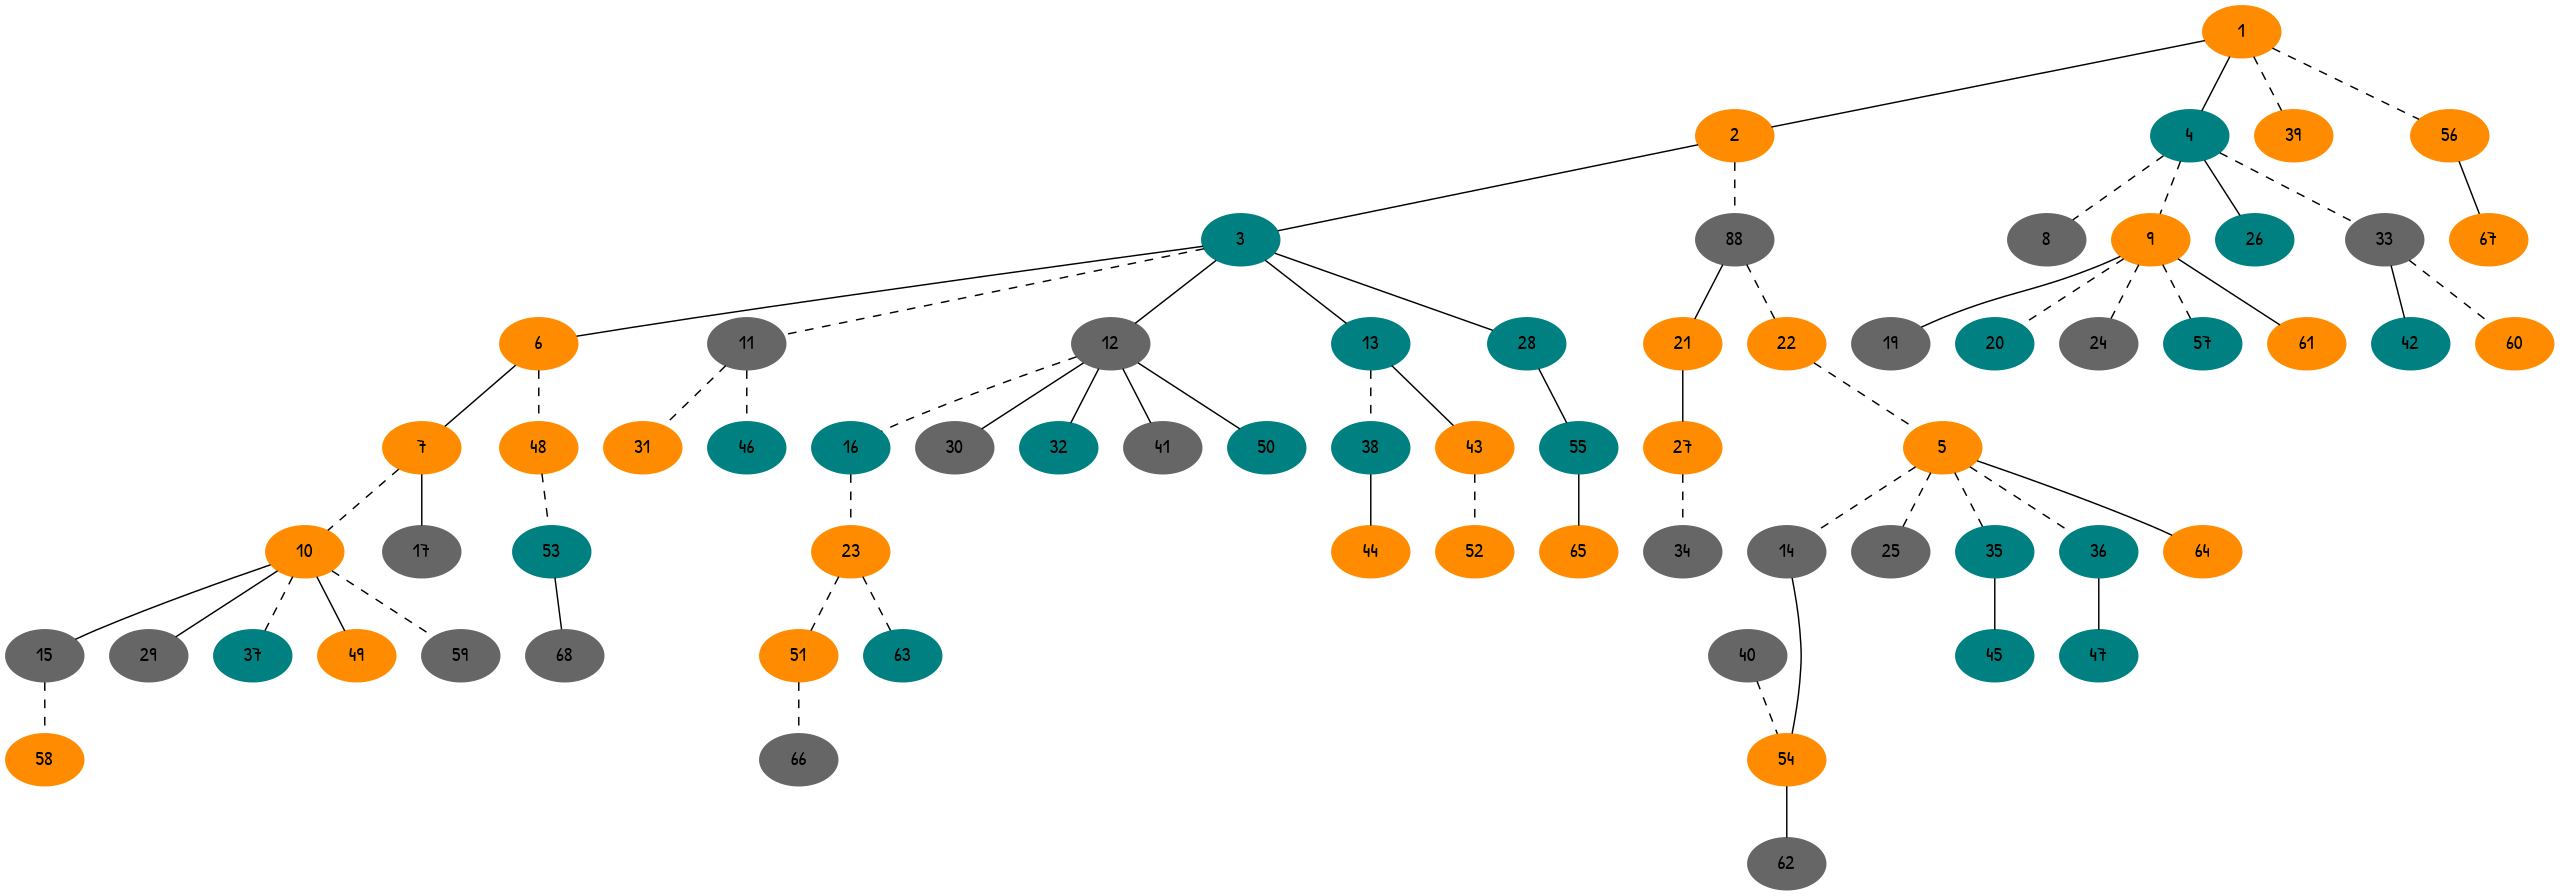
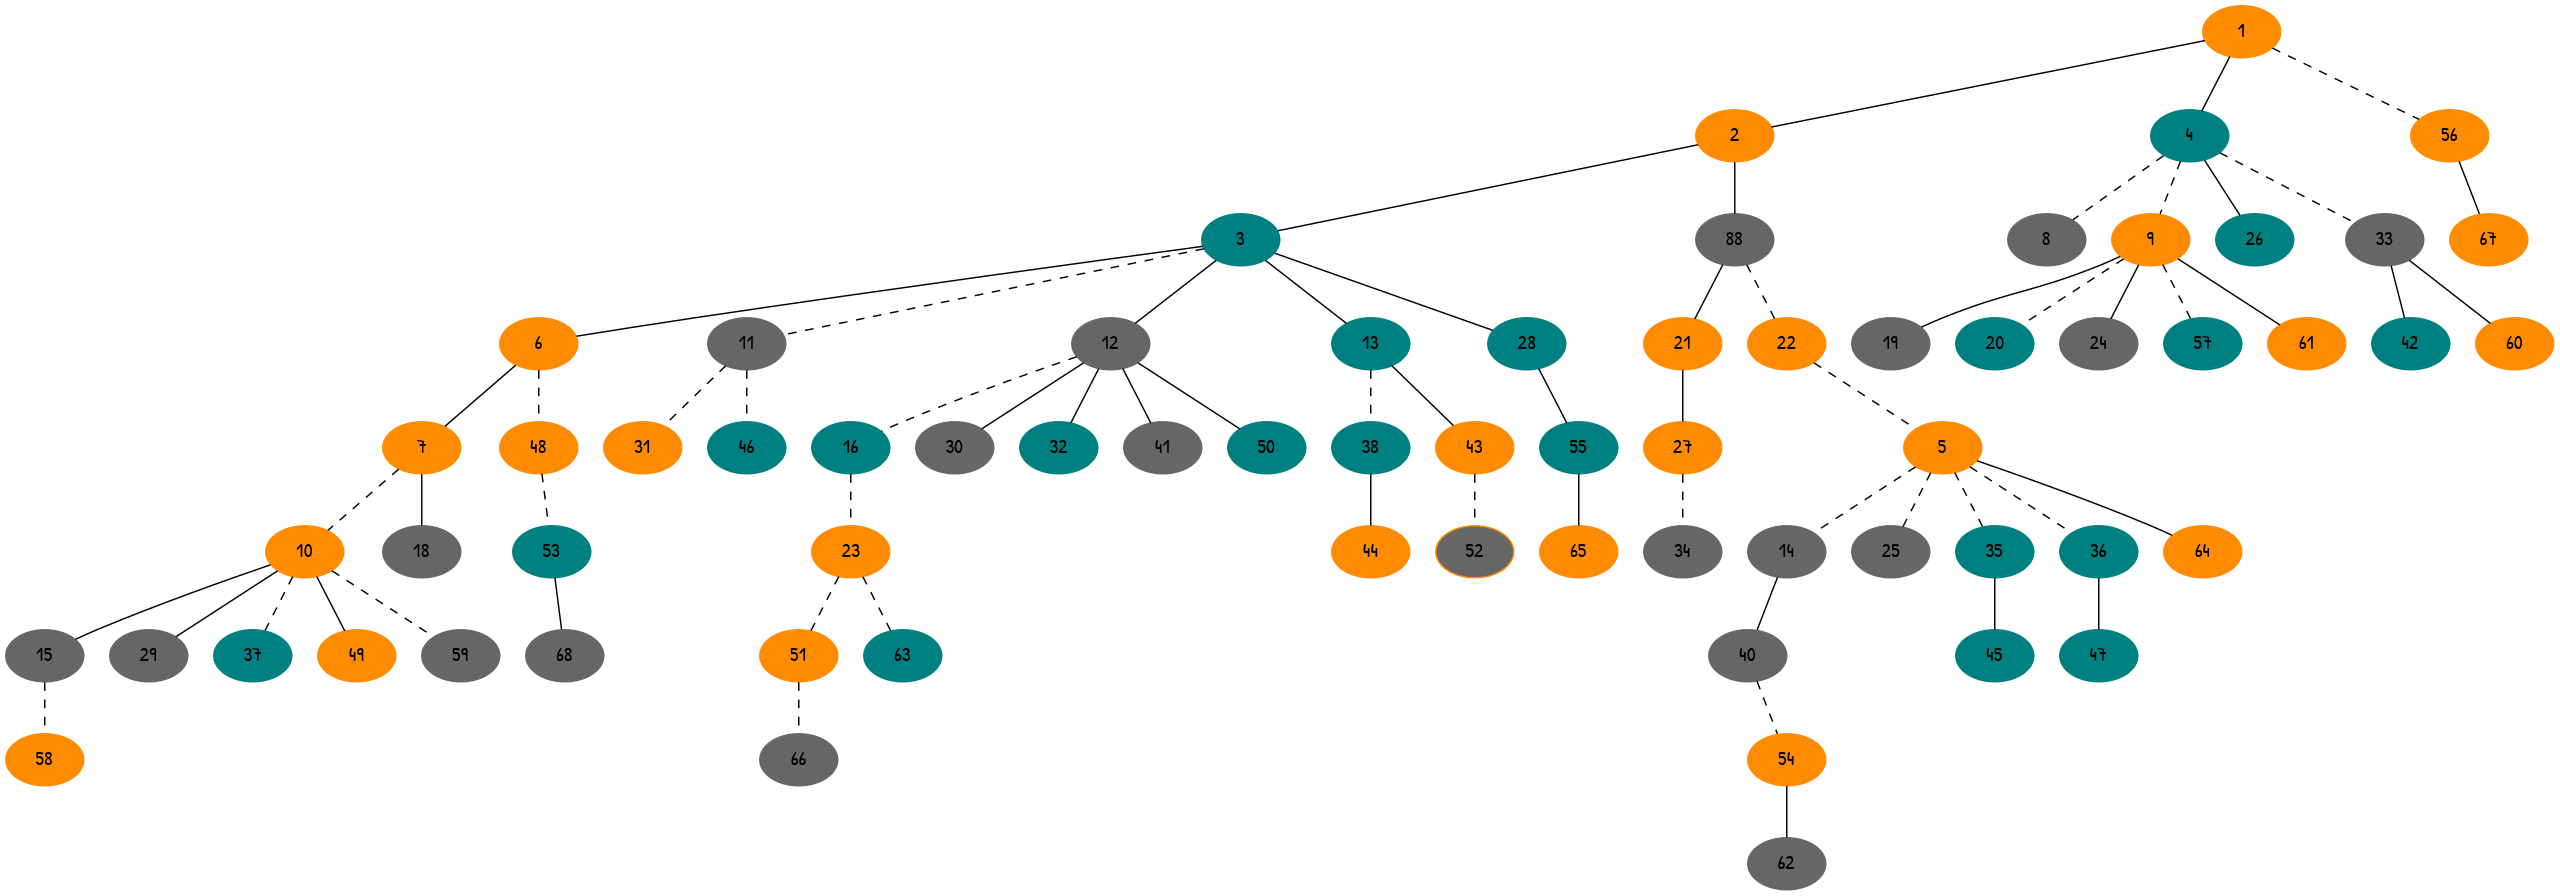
node "39": removed
edge "2" -- "88": style dashed -> solid
edge "9" -- "24": style dashed -> solid
edge "33" -- "60": style dashed -> solid
node "17": label "17" -> "18"
node "52": fillcolor darkorange -> gray40
edge "14" -- "54": now "14" -- "40"
